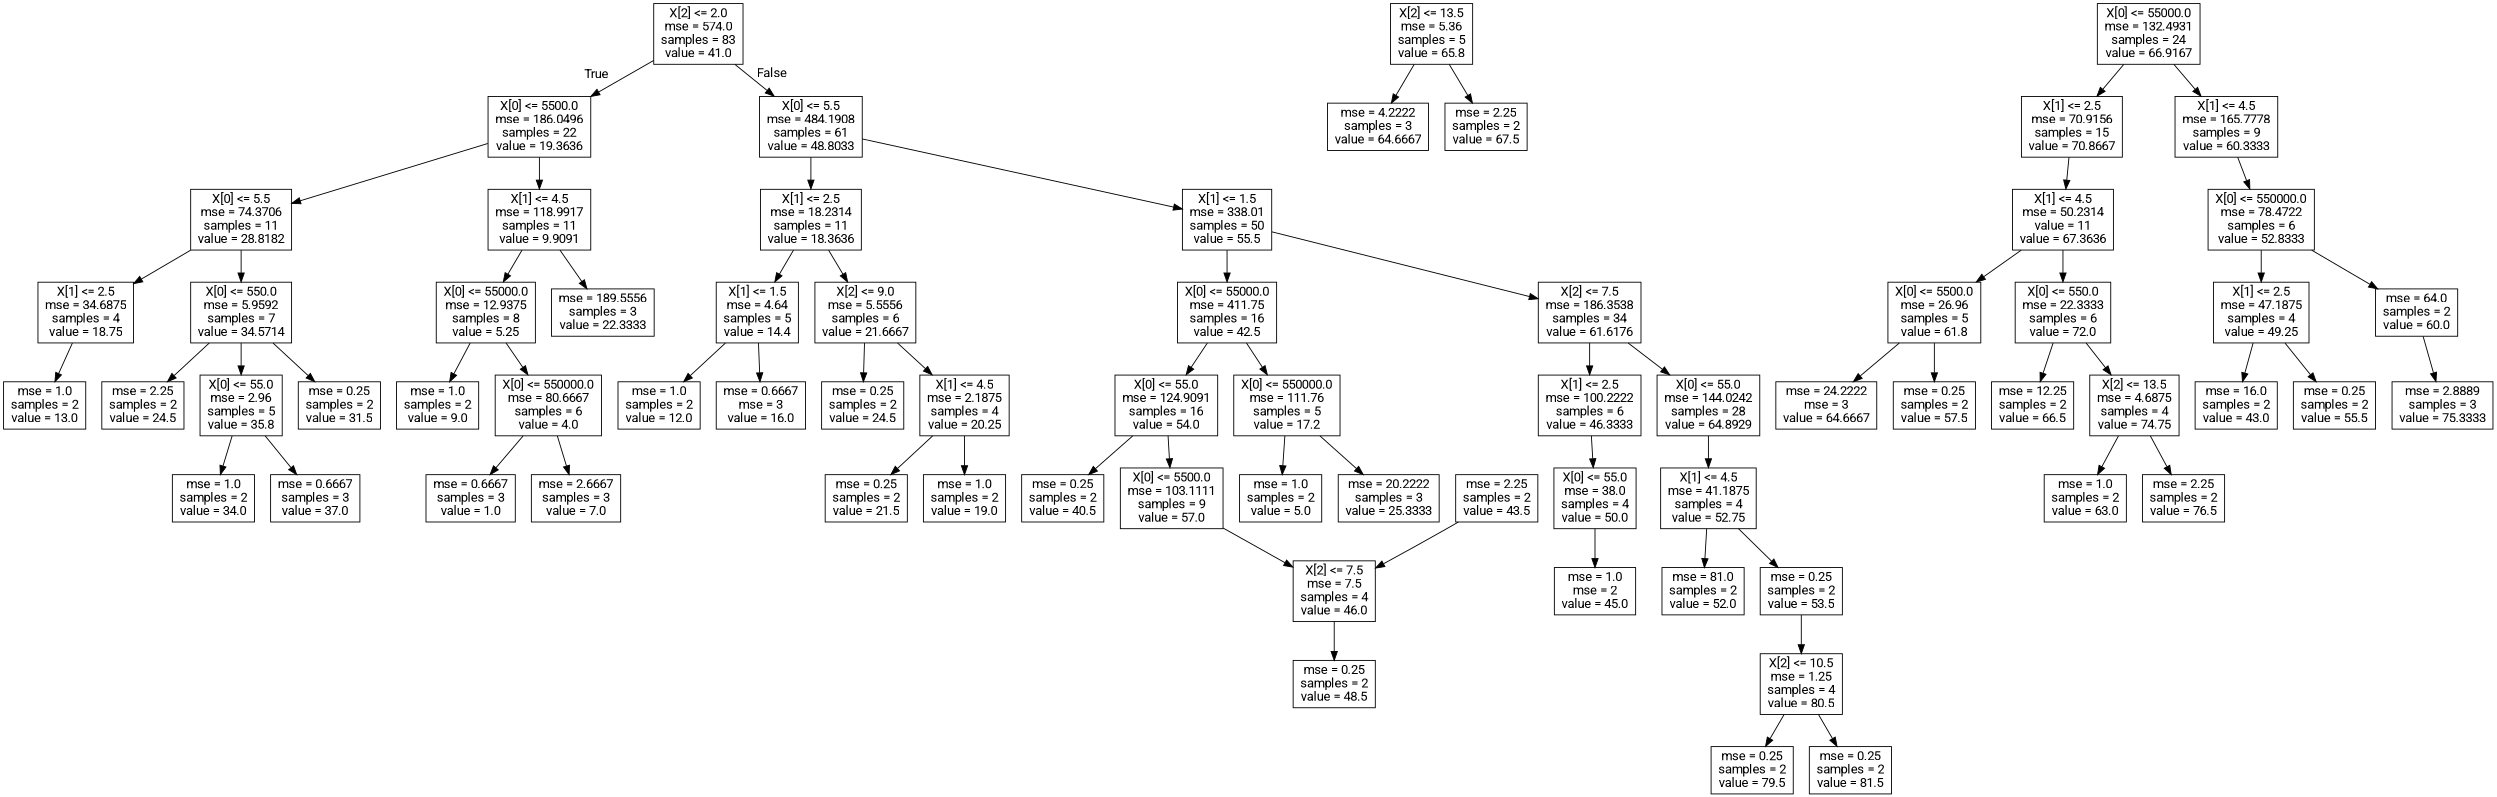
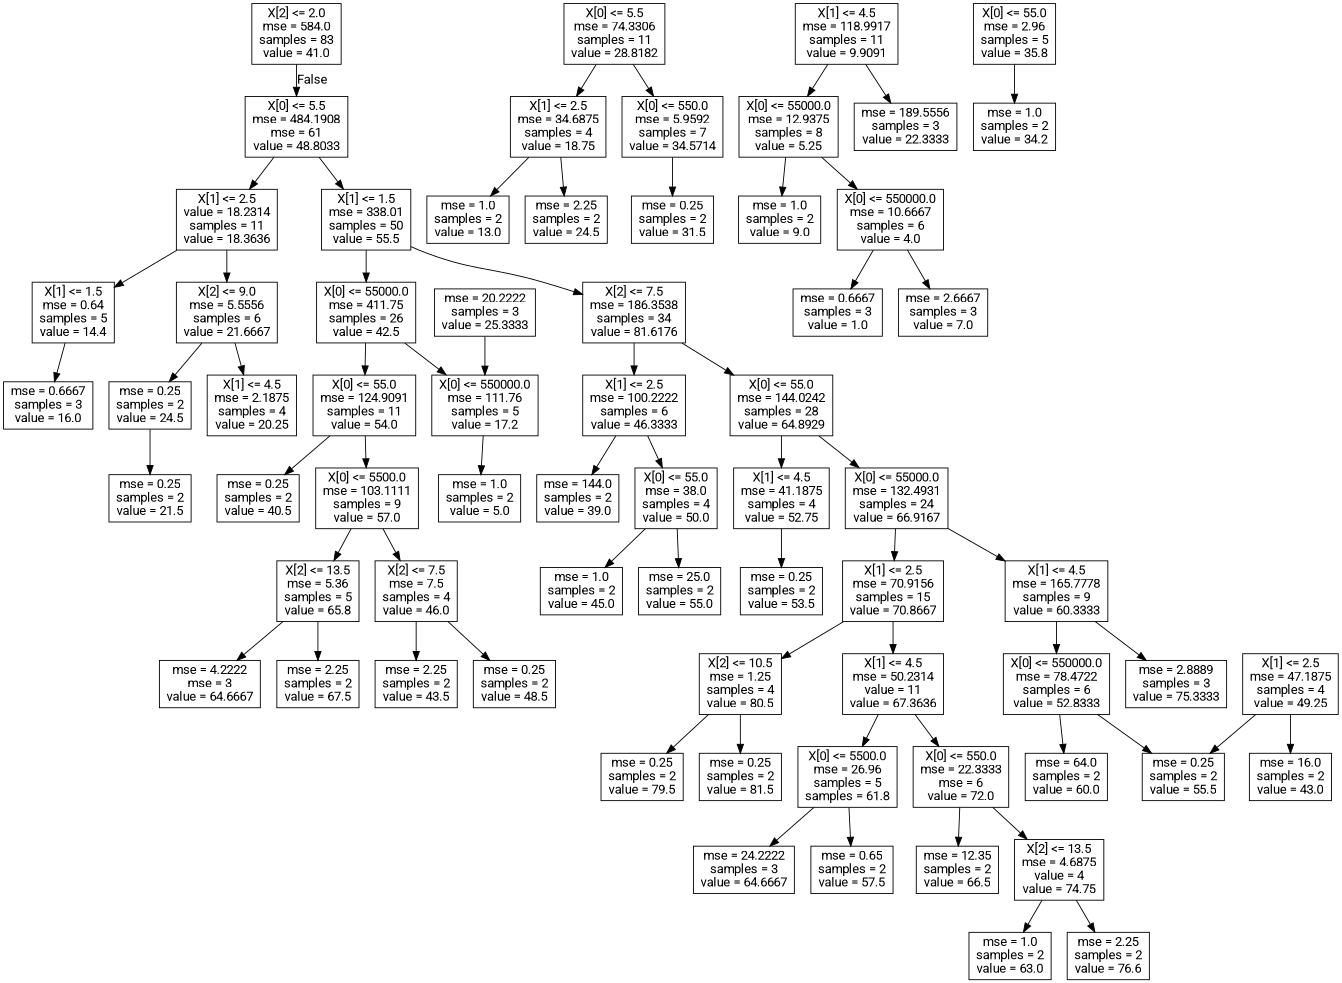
node "X[2] <= 2.0 mse = 574.0 samples = 83 value = 41.0": label "X[2] <= 2.0 mse = 574.0 samples = 83 value = 41.0" -> "X[2] <= 2.0 mse = 584.0 samples = 83 value = 41.0"
node "X[0] <= 5500.0 mse = 186.0496 samples = 22 value = 19.3636": removed
node "X[0] <= 5.5 mse = 484.1908 samples = 61 value = 48.8033": label "X[0] <= 5.5 mse = 484.1908 samples = 61 value = 48.8033" -> "X[0] <= 5.5 mse = 484.1908 mse = 61 value = 48.8033"
node "mse = 4.2222 samples = 3 value = 64.6667": label "mse = 4.2222 samples = 3 value = 64.6667" -> "mse = 4.2222 mse = 3 value = 64.6667"
node "X[0] <= 5.5 mse = 74.3706 samples = 11 value = 28.8182": label "X[0] <= 5.5 mse = 74.3706 samples = 11 value = 28.8182" -> "X[0] <= 5.5 mse = 74.3306 samples = 11 value = 28.8182"
node "X[1] <= 2.5 mse = 18.2314 samples = 11 value = 18.3636": label "X[1] <= 2.5 mse = 18.2314 samples = 11 value = 18.3636" -> "X[1] <= 2.5 value = 18.2314 samples = 11 value = 18.3636"
edge "X[0] <= 550000.0 mse = 78.4722 samples = 6 value = 52.8333" -> "X[1] <= 2.5 mse = 47.1875 samples = 4 value = 49.25": now "X[0] <= 550000.0 mse = 78.4722 samples = 6 value = 52.8333" -> "mse = 0.25 samples = 2 value = 55.5"
node "X[1] <= 1.5 mse = 4.64 samples = 5 value = 14.4": label "X[1] <= 1.5 mse = 4.64 samples = 5 value = 14.4" -> "X[1] <= 1.5 mse = 0.64 samples = 5 value = 14.4"
node "X[0] <= 55000.0 mse = 411.75 samples = 16 value = 42.5": label "X[0] <= 55000.0 mse = 411.75 samples = 16 value = 42.5" -> "X[0] <= 55000.0 mse = 411.75 samples = 26 value = 42.5"
node "X[2] <= 7.5 mse = 186.3538 samples = 34 value = 61.6176": label "X[2] <= 7.5 mse = 186.3538 samples = 34 value = 61.6176" -> "X[2] <= 7.5 mse = 186.3538 samples = 34 value = 81.6176"
node "X[0] <= 5500.0 mse = 26.96 samples = 5 value = 61.8": label "X[0] <= 5500.0 mse = 26.96 samples = 5 value = 61.8" -> "X[0] <= 5500.0 mse = 26.96 samples = 5 samples = 61.8"
node "X[0] <= 550.0 mse = 22.3333 samples = 6 value = 72.0": label "X[0] <= 550.0 mse = 22.3333 samples = 6 value = 72.0" -> "X[0] <= 550.0 mse = 22.3333 mse = 6 value = 72.0"
edge "X[0] <= 550.0 mse = 5.9592 samples = 7 value = 34.5714" -> "X[0] <= 55.0 mse = 2.96 samples = 5 value = 35.8": removed
edge "mse = 64.0 samples = 2 value = 60.0" -> "mse = 2.8889 samples = 3 value = 75.3333": now "X[1] <= 4.5 mse = 165.7778 samples = 9 value = 60.3333" -> "mse = 2.8889 samples = 3 value = 75.3333"
edge "X[0] <= 550.0 mse = 5.9592 samples = 7 value = 34.5714" -> "mse = 2.25 samples = 2 value = 24.5": now "X[1] <= 2.5 mse = 34.6875 samples = 4 value = 18.75" -> "mse = 2.25 samples = 2 value = 24.5"
node "X[0] <= 550000.0 mse = 80.6667 samples = 6 value = 4.0": label "X[0] <= 550000.0 mse = 80.6667 samples = 6 value = 4.0" -> "X[0] <= 550000.0 mse = 10.6667 samples = 6 value = 4.0"
node "mse = 1.0 samples = 2 value = 12.0": removed
node "mse = 0.6667 mse = 3 value = 16.0": label "mse = 0.6667 mse = 3 value = 16.0" -> "mse = 0.6667 samples = 3 value = 16.0"
node "X[0] <= 55.0 mse = 124.9091 samples = 16 value = 54.0": label "X[0] <= 55.0 mse = 124.9091 samples = 16 value = 54.0" -> "X[0] <= 55.0 mse = 124.9091 samples = 11 value = 54.0"
node "mse = 24.2222 mse = 3 value = 64.6667": label "mse = 24.2222 mse = 3 value = 64.6667" -> "mse = 24.2222 samples = 3 value = 64.6667"
node "mse = 0.25 samples = 2 value = 57.5": label "mse = 0.25 samples = 2 value = 57.5" -> "mse = 0.65 samples = 2 value = 57.5"
node "mse = 12.25 samples = 2 value = 66.5": label "mse = 12.25 samples = 2 value = 66.5" -> "mse = 12.35 samples = 2 value = 66.5"
node "X[2] <= 13.5 mse = 4.6875 samples = 4 value = 74.75": label "X[2] <= 13.5 mse = 4.6875 samples = 4 value = 74.75" -> "X[2] <= 13.5 mse = 4.6875 value = 4 value = 74.75"
edge "X[0] <= 55.0 mse = 144.0242 samples = 28 value = 64.8929" -> "X[0] <= 55000.0 mse = 132.4931 samples = 24 value = 66.9167": added
edge "X[1] <= 4.5 mse = 2.1875 samples = 4 value = 20.25" -> "mse = 0.25 samples = 2 value = 21.5": now "mse = 0.25 samples = 2 value = 24.5" -> "mse = 0.25 samples = 2 value = 21.5"
edge "X[0] <= 550000.0 mse = 111.76 samples = 5 value = 17.2" -> "mse = 20.2222 samples = 3 value = 25.3333": reversed
node "mse = 1.0 samples = 2 value = 34.0": label "mse = 1.0 samples = 2 value = 34.0" -> "mse = 1.0 samples = 2 value = 34.2"
node "mse = 0.6667 samples = 3 value = 37.0": removed
node "mse = 144.0 samples = 2 value = 39.0": added
node "mse = 1.0 samples = 2 value = 19.0": removed
node "mse = 2.25 samples = 2 value = 76.5": label "mse = 2.25 samples = 2 value = 76.5" -> "mse = 2.25 samples = 2 value = 76.6"
edge "X[0] <= 5500.0 mse = 103.1111 samples = 9 value = 57.0" -> "X[2] <= 13.5 mse = 5.36 samples = 5 value = 65.8": added
edge "mse = 2.25 samples = 2 value = 43.5" -> "X[2] <= 7.5 mse = 7.5 samples = 4 value = 46.0": reversed
node "mse = 25.0 samples = 2 value = 55.0": added
node "mse = 1.0 mse = 2 value = 45.0": label "mse = 1.0 mse = 2 value = 45.0" -> "mse = 1.0 samples = 2 value = 45.0"
node "mse = 81.0 samples = 2 value = 52.0": removed
edge "mse = 0.25 samples = 2 value = 53.5" -> "X[2] <= 10.5 mse = 1.25 samples = 4 value = 80.5": now "X[1] <= 2.5 mse = 70.9156 samples = 15 value = 70.8667" -> "X[2] <= 10.5 mse = 1.25 samples = 4 value = 80.5"
